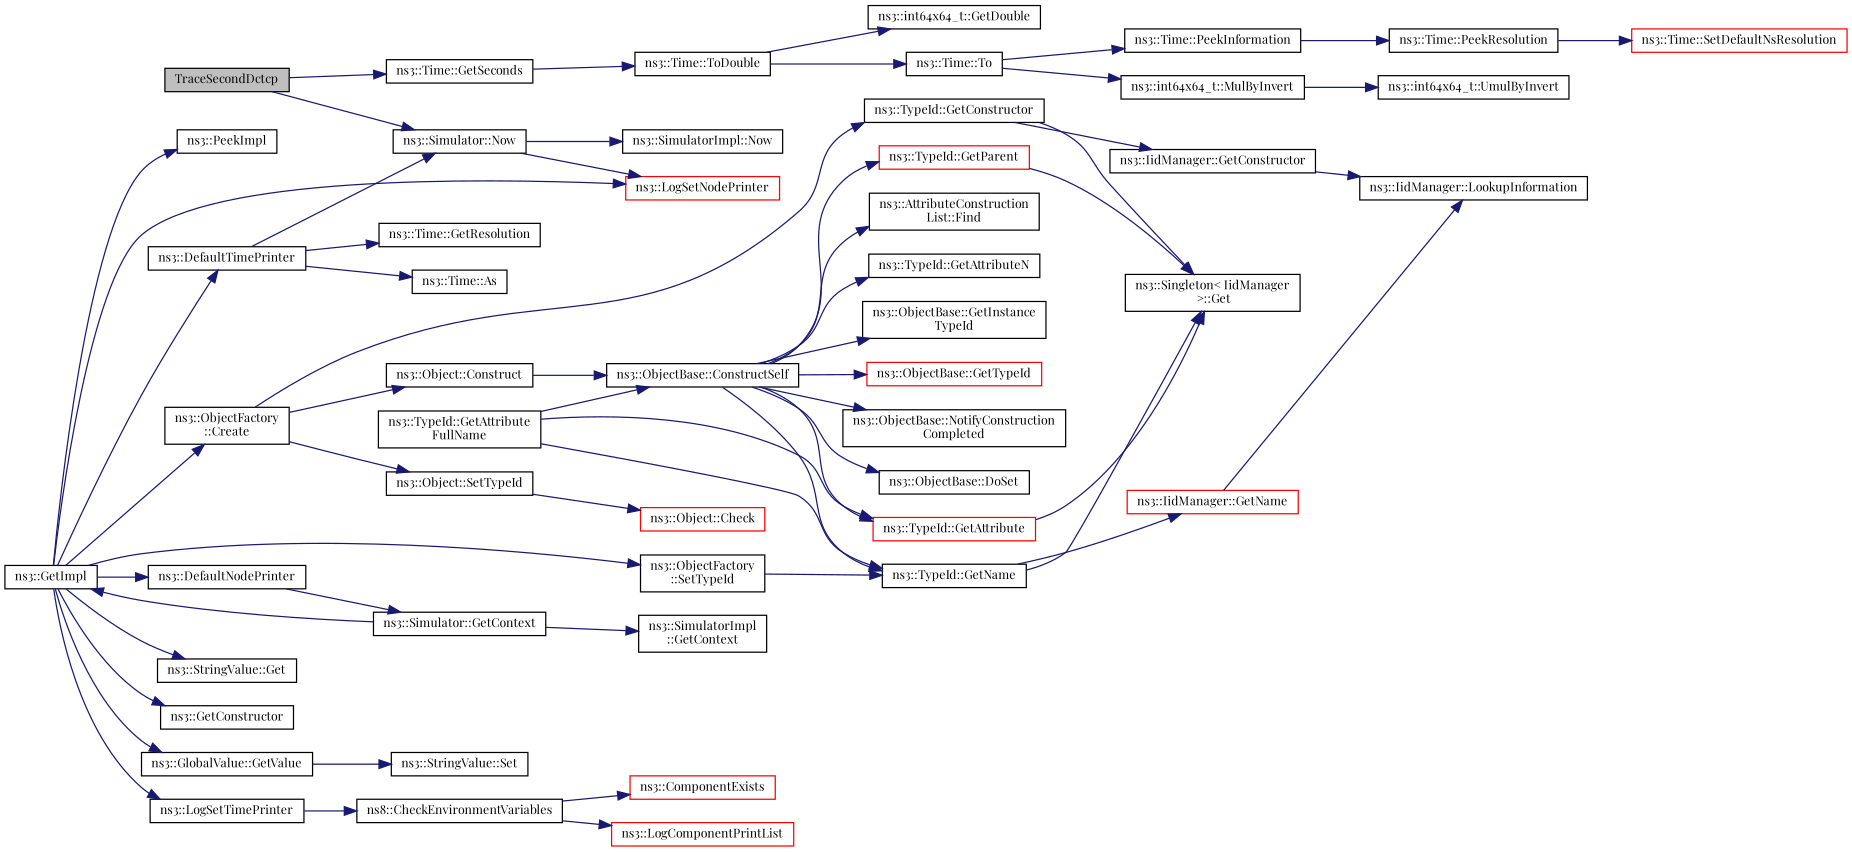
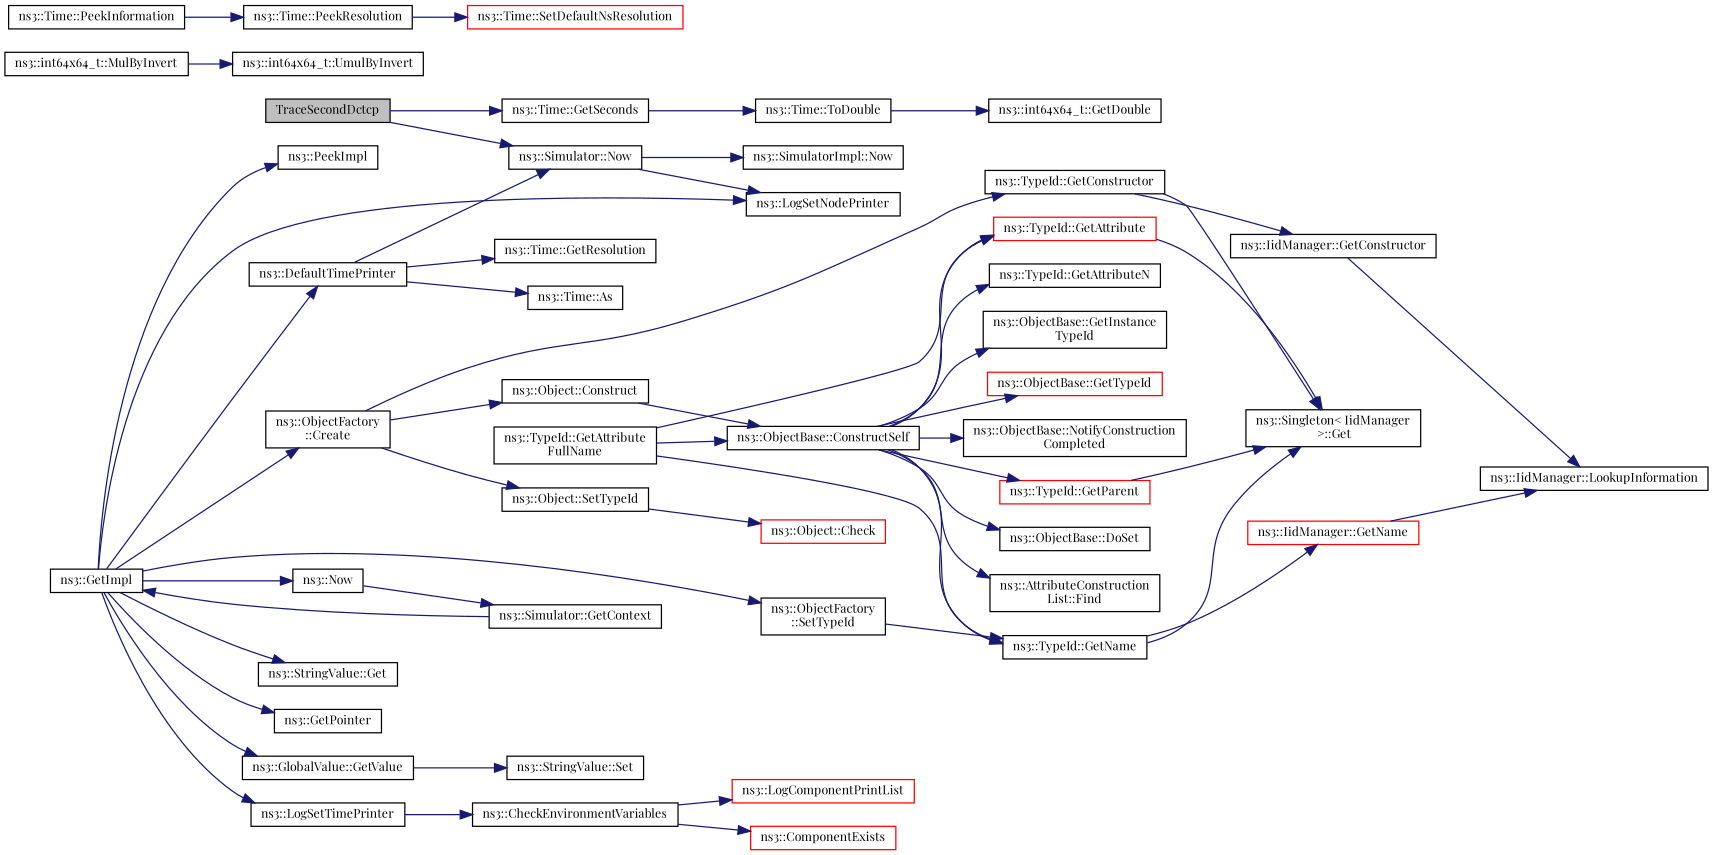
node "ns3::Time::To": removed
node "ns3::LogSetNodePrinter": color red -> black
node "ns3::DefaultNodePrinter": label "ns3::DefaultNodePrinter" -> "ns3::Now"
node "ns3::SimulatorImpl ::GetContext": removed
node "ns3::GetConstructor": label "ns3::GetConstructor" -> "ns3::GetPointer"
node "ns8::CheckEnvironmentVariables": label "ns8::CheckEnvironmentVariables" -> "ns3::CheckEnvironmentVariables"
